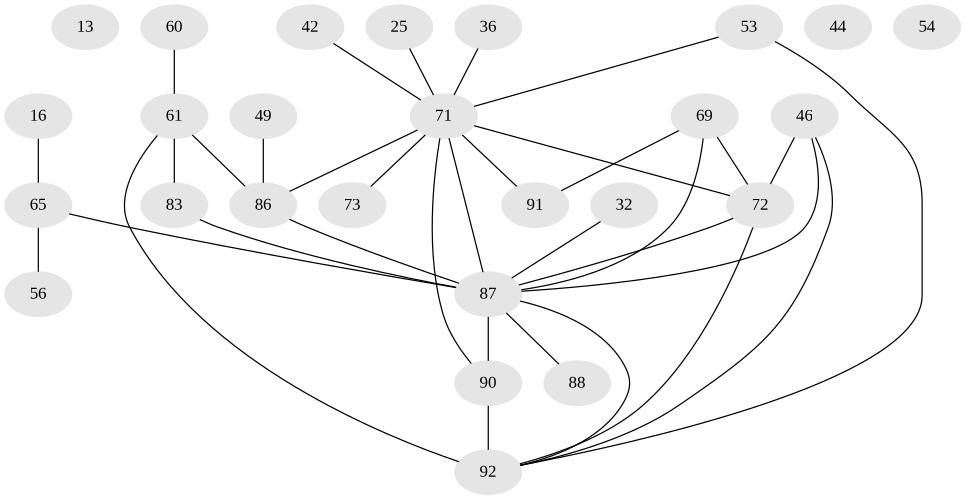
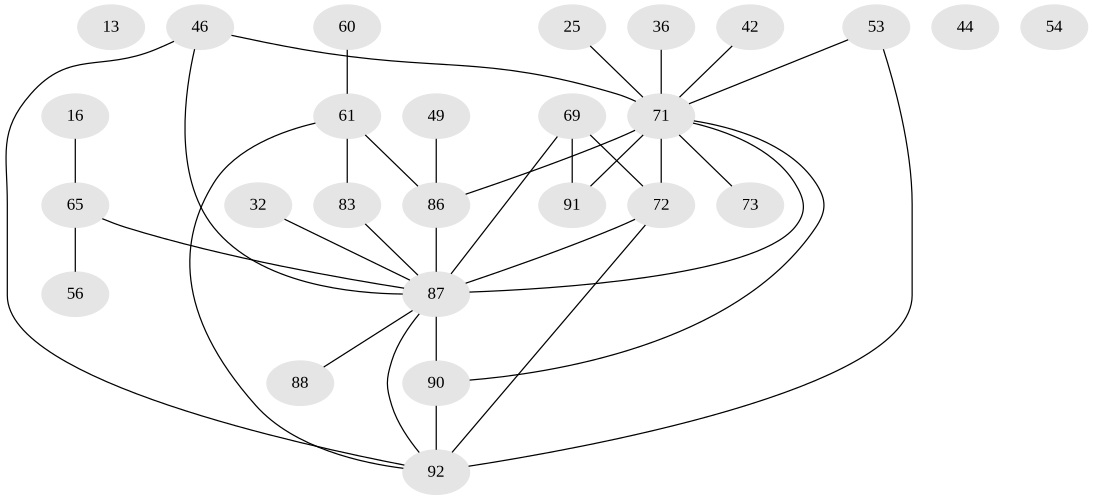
edge "46" -- "72": now "46" -- "71"
